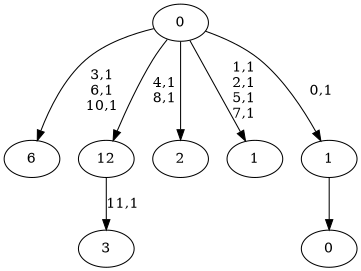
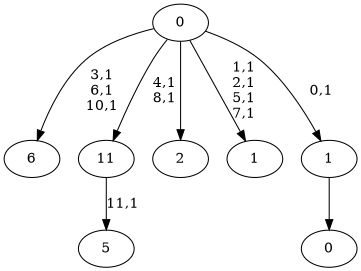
node "12": label "12" -> "11"
node "3": label "3" -> "5"
